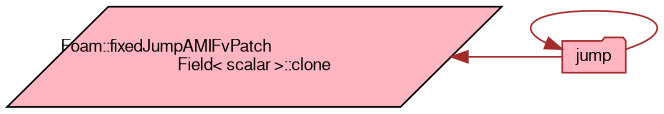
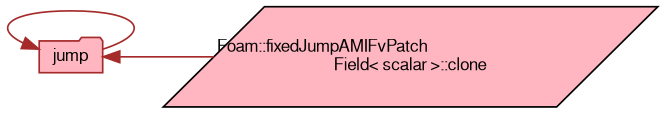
edge "jump" -> "Foam::fixedJumpAMIFvPatch Field< scalar >::clone": reversed
